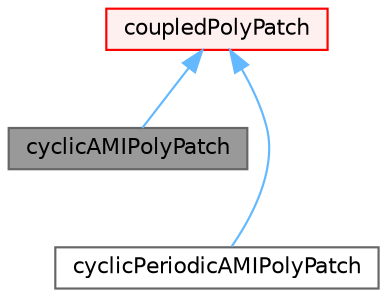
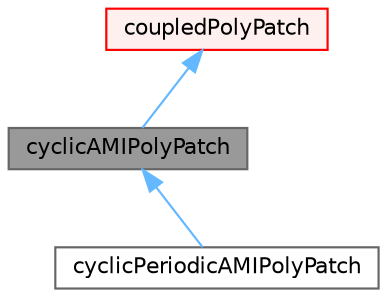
edge "cyclicPeriodicAMIPolyPatch" -> "coupledPolyPatch": now "cyclicPeriodicAMIPolyPatch" -> "cyclicAMIPolyPatch"
